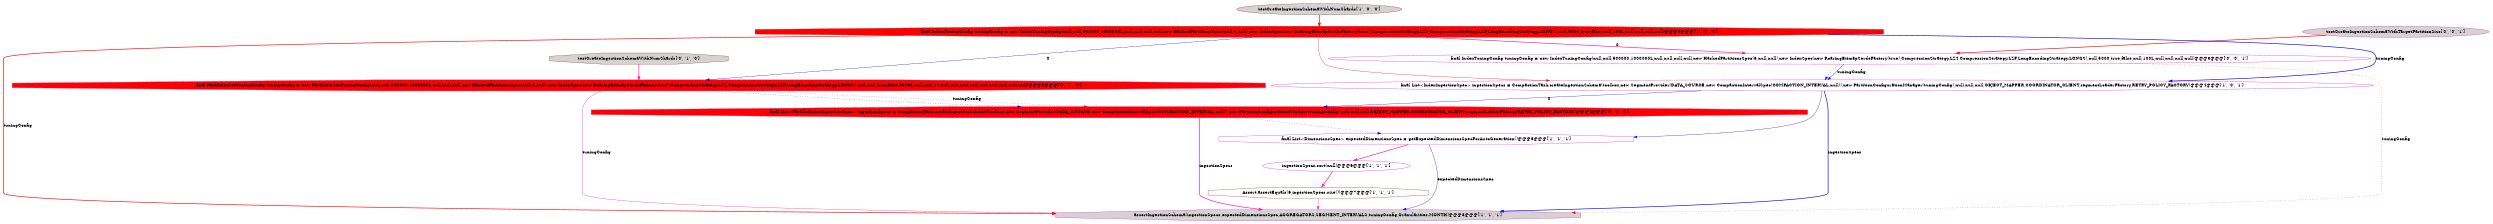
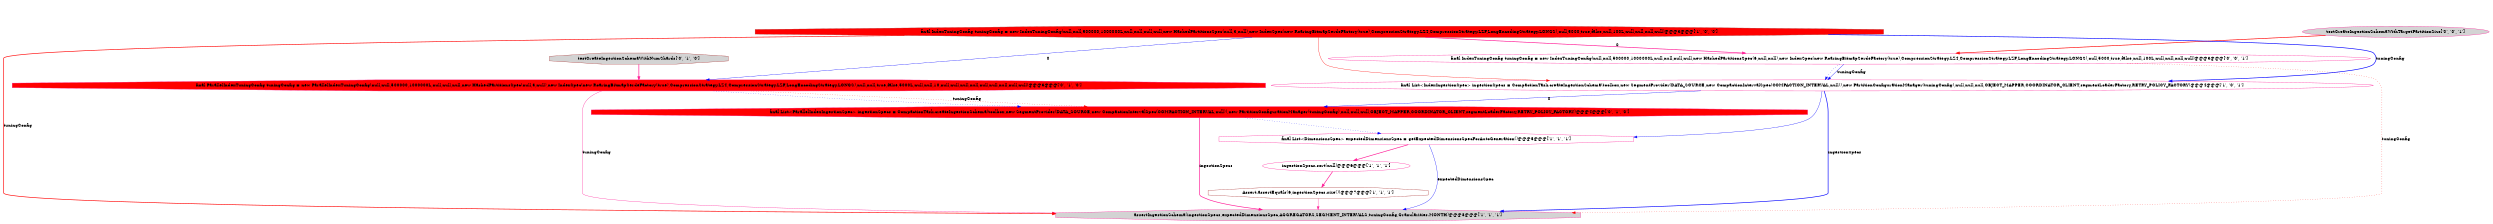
node "testCreateIngestionSchemaWithNumShards['1', '0', '0']": removed
